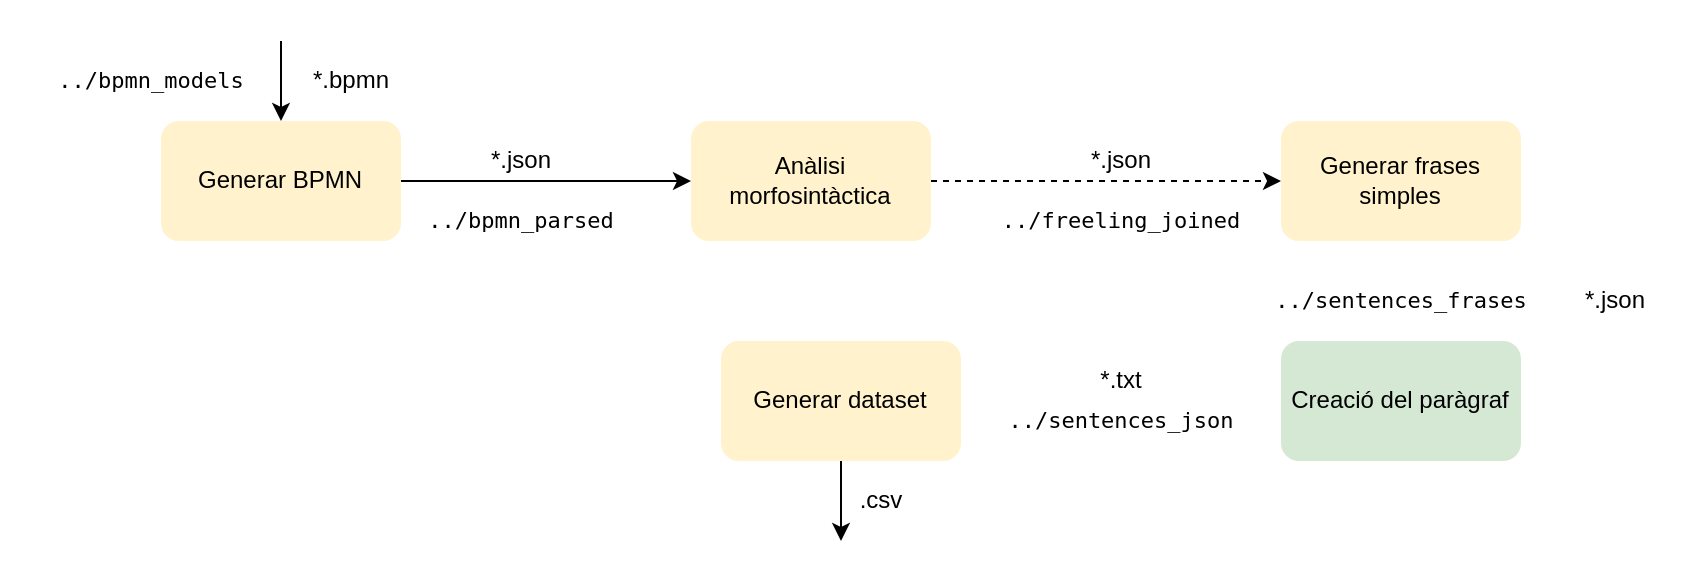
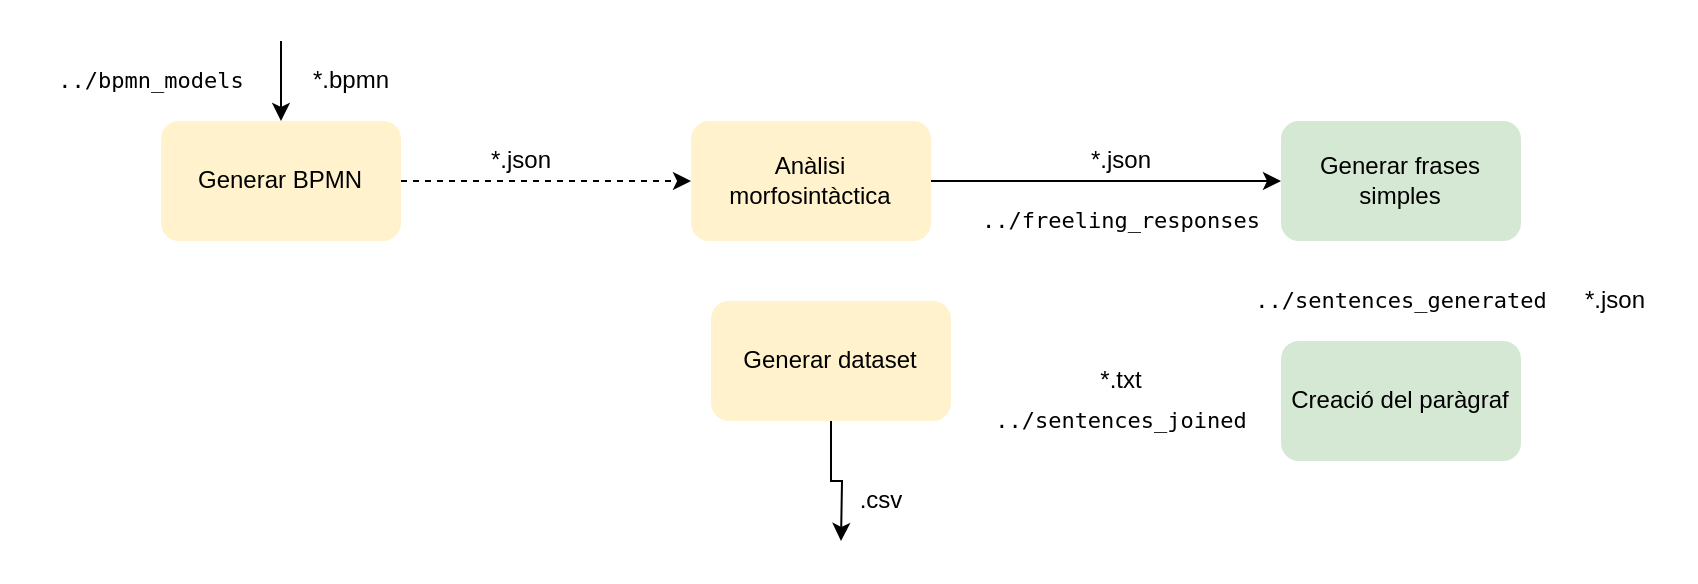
edge "Generar BPMN" -> "Anàlisi morfosintàctica": style solid -> dashed
edge "Anàlisi morfosintàctica" -> "Generar frases simples": style dashed -> solid
node "Generar frases simples": fillcolor #fff2cc -> #d5e8d4
node "../bpmn_parsed": removed
node "../freeling_joined": label "../freeling_joined" -> "../freeling_responses"
node "../sentences_frases": label "../sentences_frases" -> "../sentences_generated"
node "Generar dataset": moved (841, 401) -> (831, 361)
node "../sentences_json": label "../sentences_json" -> "../sentences_joined"
